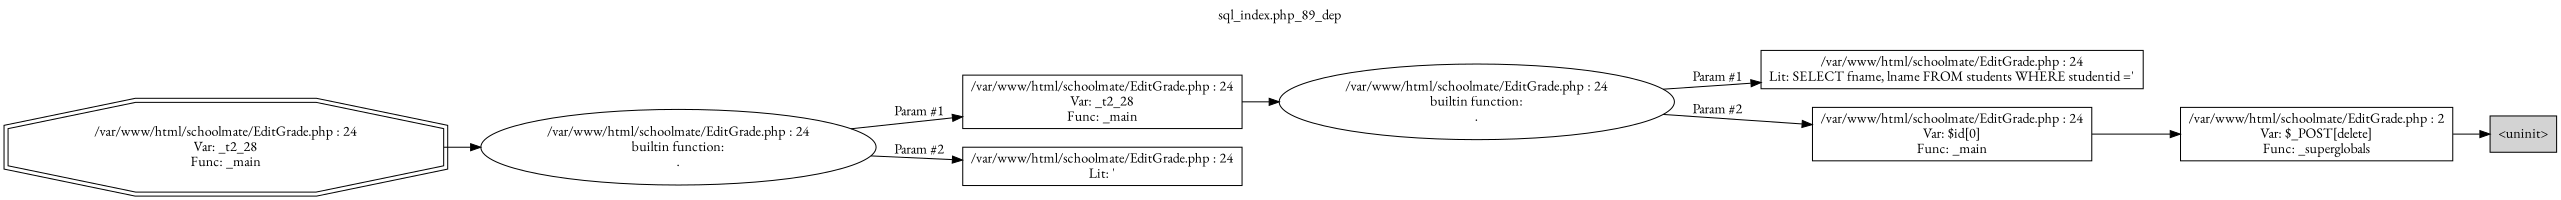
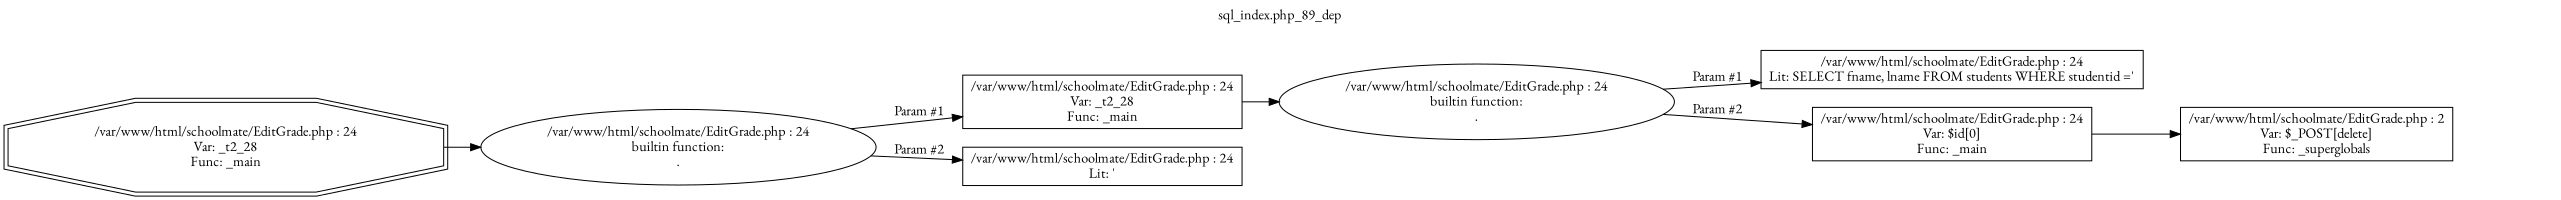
node "<uninit>": removed
